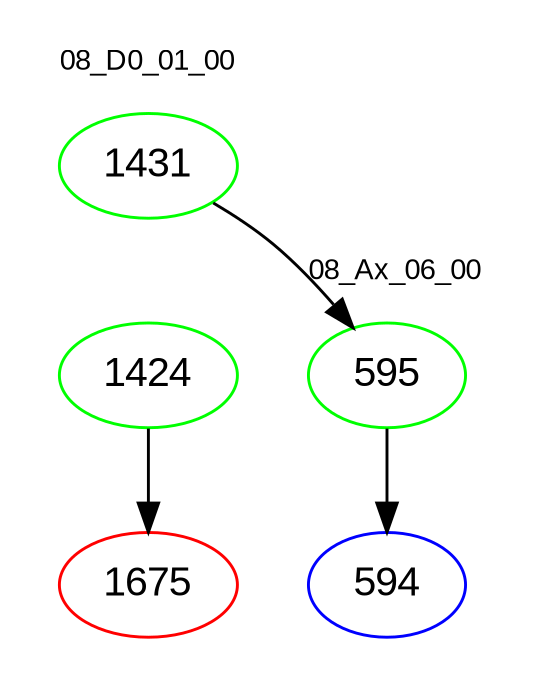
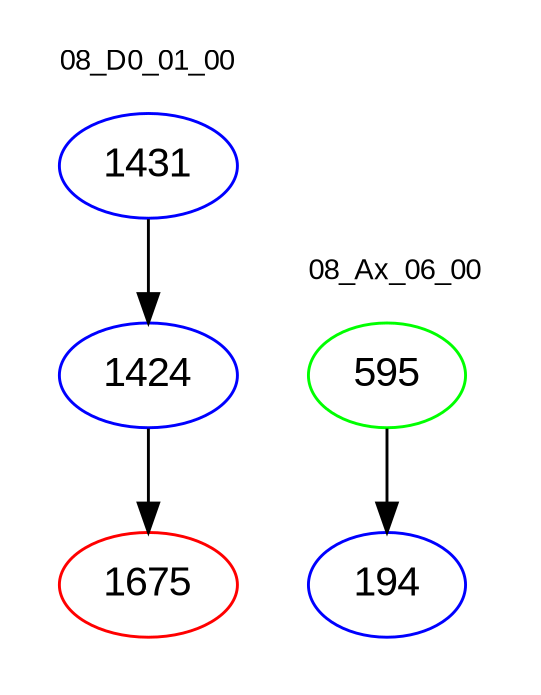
node "1431": color green -> blue
edge "1431" -> "595": now "1431" -> "1424"
node "1424": color green -> blue
node "594": label "594" -> "194"
